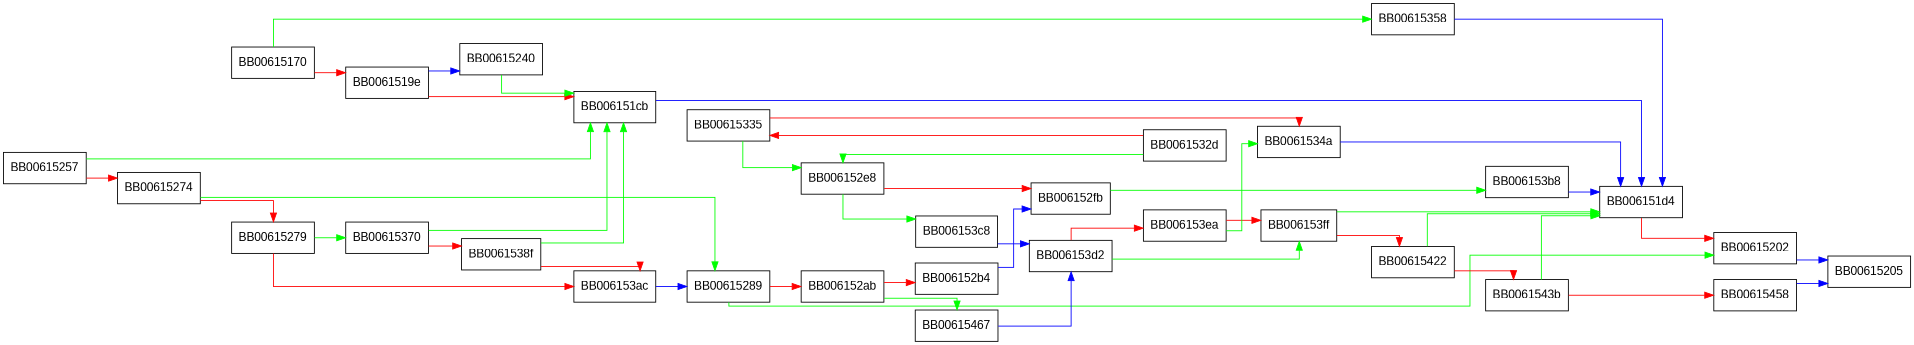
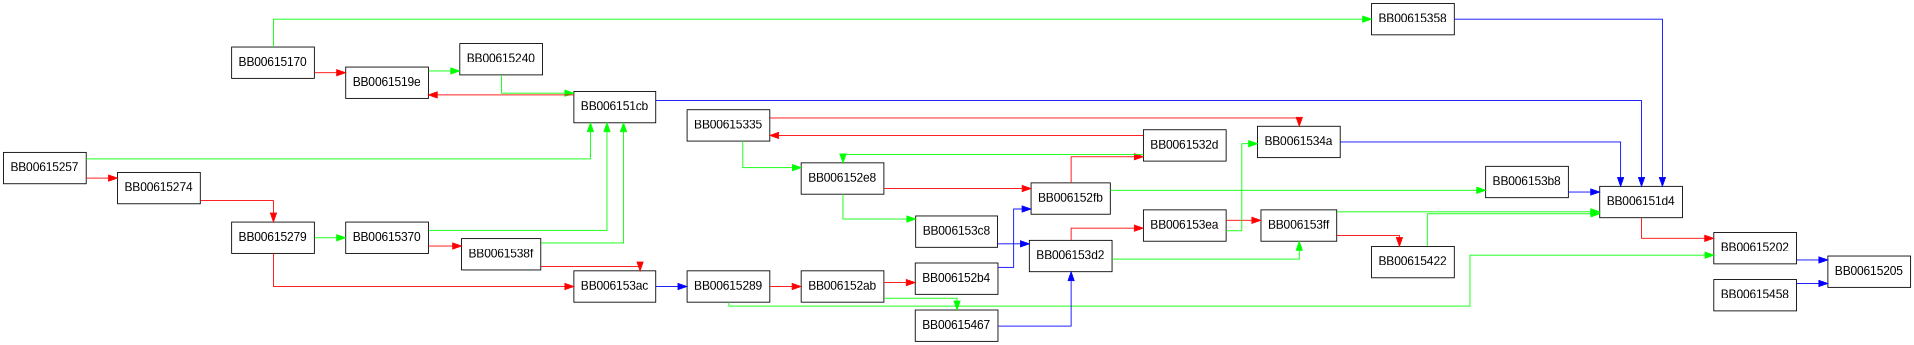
edge "BB0061519e" -> "BB00615240": color blue -> green
edge "BB0061519e" -> "BB006151cb": reversed
edge "BB006152fb" -> "BB0061532d": added
edge "BB00615274" -> "BB00615289": removed
node "BB0061543b": removed
